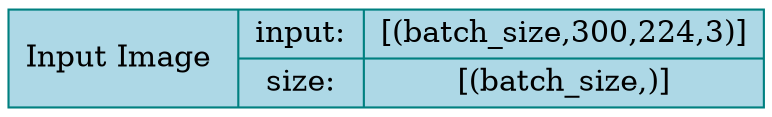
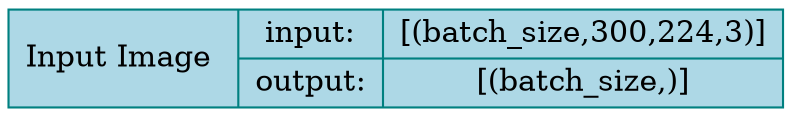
node "Input Image": text "size:" -> "output:"
